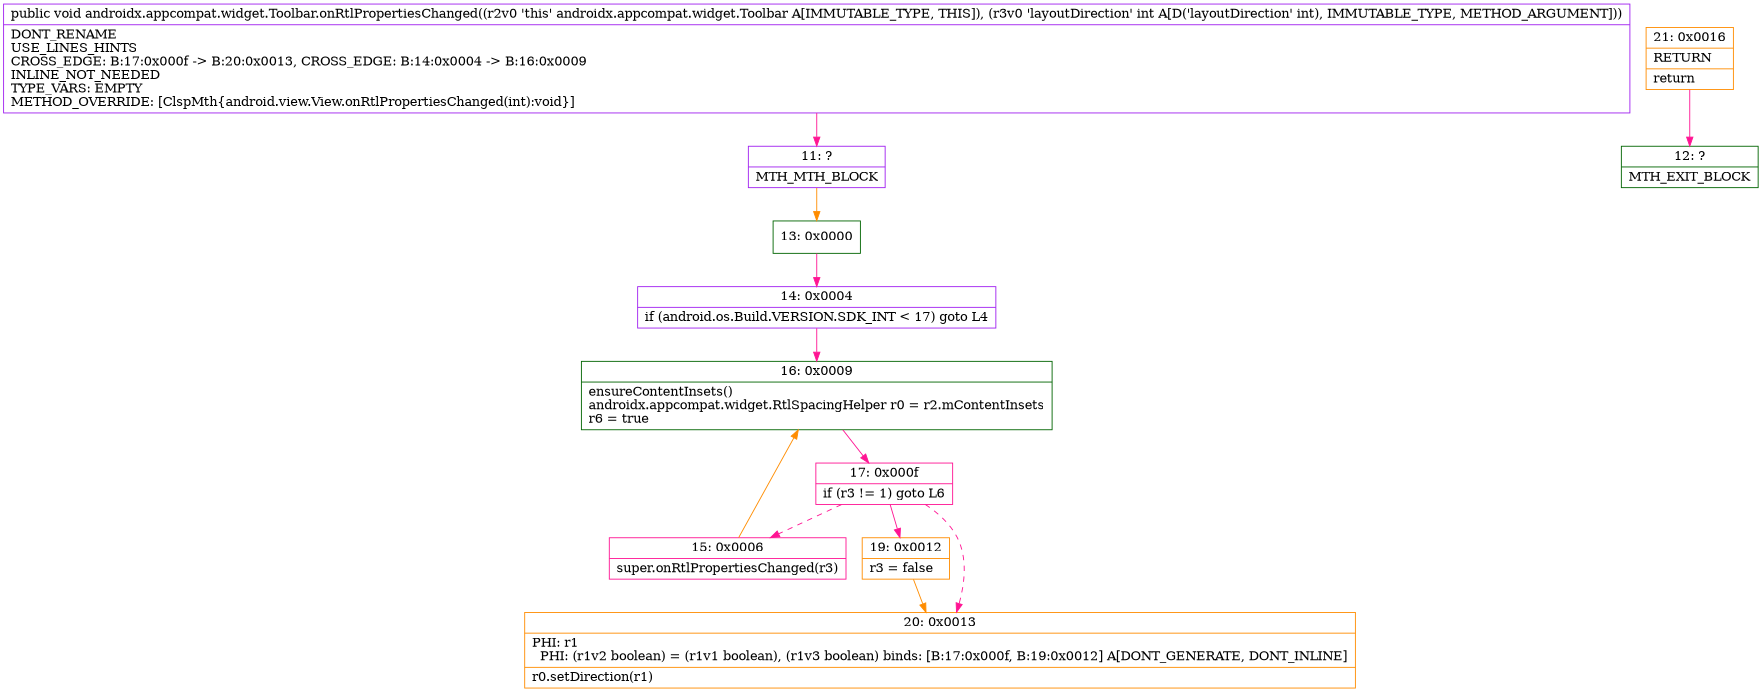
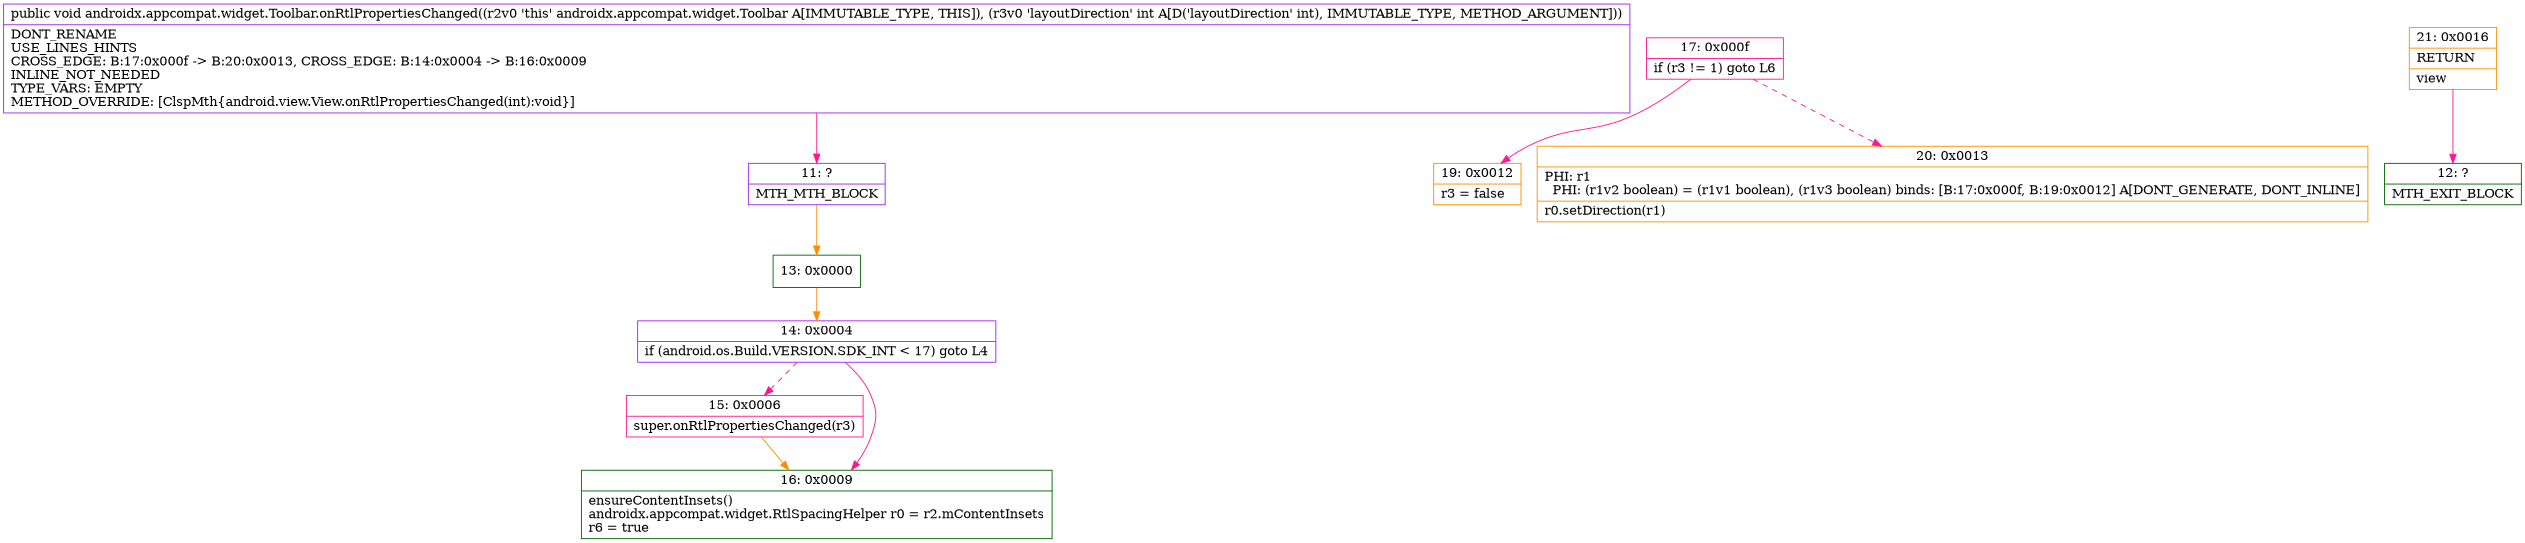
node "21: 0x0016": text "return" -> "view"
edge "13: 0x0000" -> "14: 0x0004": color deeppink -> darkorange
edge "16: 0x0009" -> "17: 0x000f": removed
edge "17: 0x000f" -> "15: 0x0006": now "14: 0x0004" -> "15: 0x0006"
edge "19: 0x0012" -> "20: 0x0013": removed
